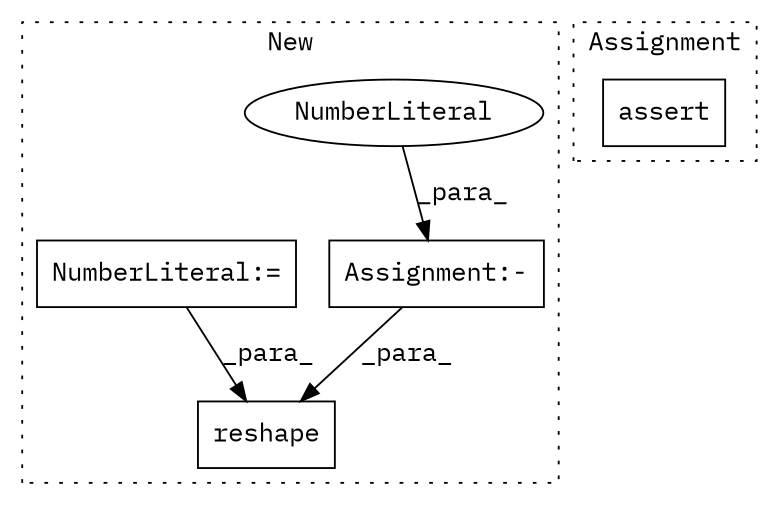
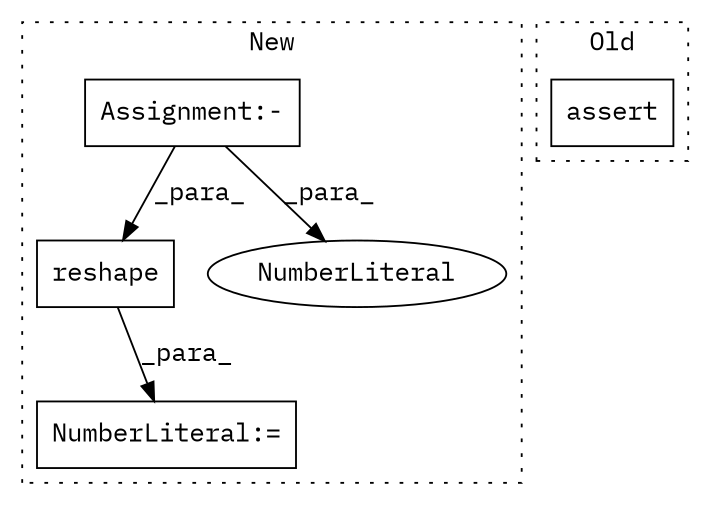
cluster "Assignment": label "Assignment" -> "Old"
edge "NumberLiteral" -> "Assignment:-": reversed
edge "NumberLiteral:=" -> "reshape": reversed
